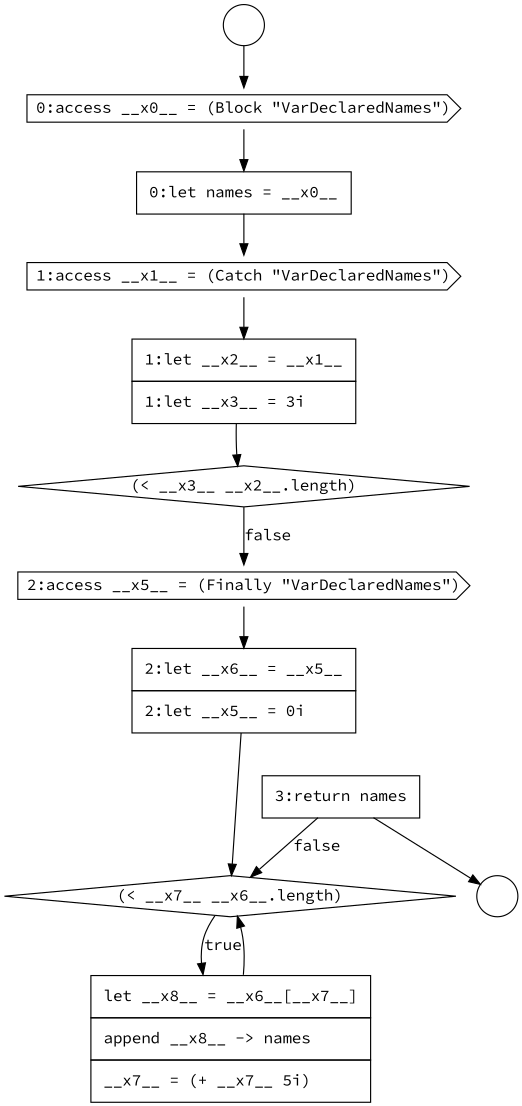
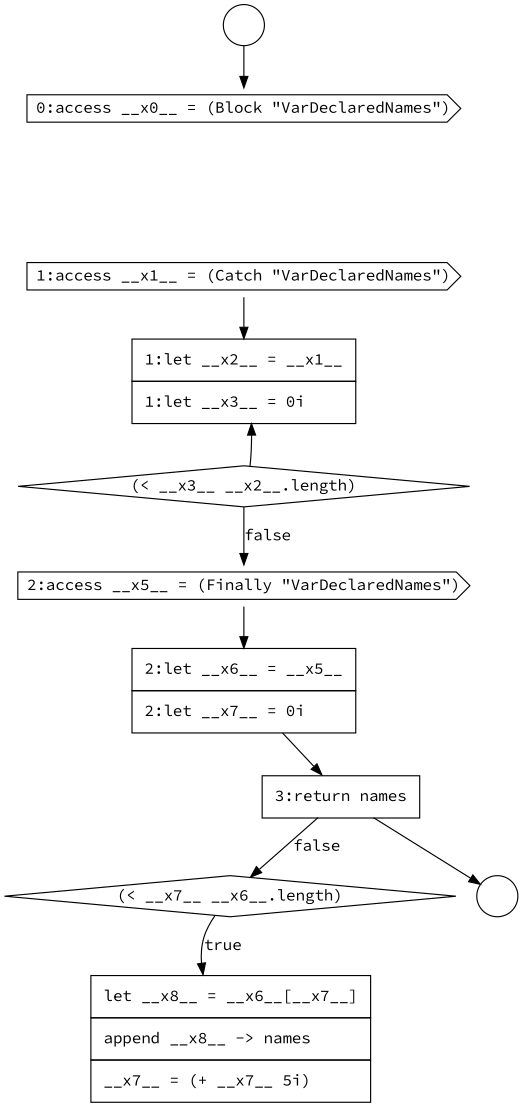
node "0:let names = __x0__": removed
node "1:let __x2__ = __x1__": text "1:let __x3__ = 3i" -> "1:let __x3__ = 0i"
edge "1:let __x2__ = __x1__" -> "(< __x3__ __x2__.length)": reversed
node "2:let __x6__ = __x5__": text "2:let __x5__ = 0i" -> "2:let __x7__ = 0i"
edge "2:let __x6__ = __x5__" -> "(< __x7__ __x6__.length)": now "2:let __x6__ = __x5__" -> "3:return names"
edge "let __x8__ = __x6__[__x7__]" -> "(< __x7__ __x6__.length)": removed
